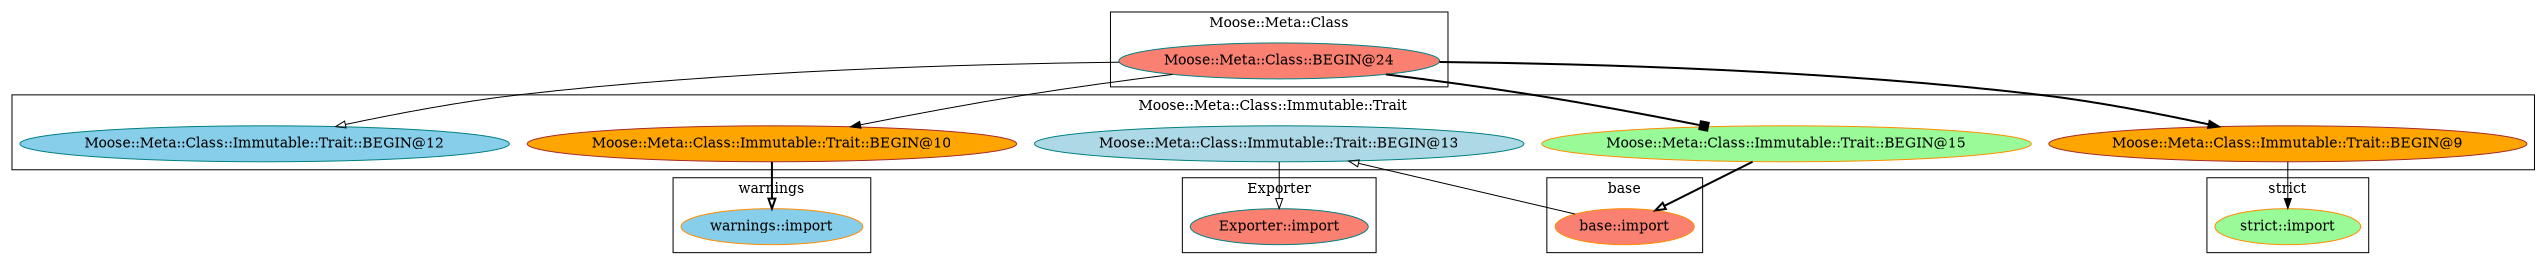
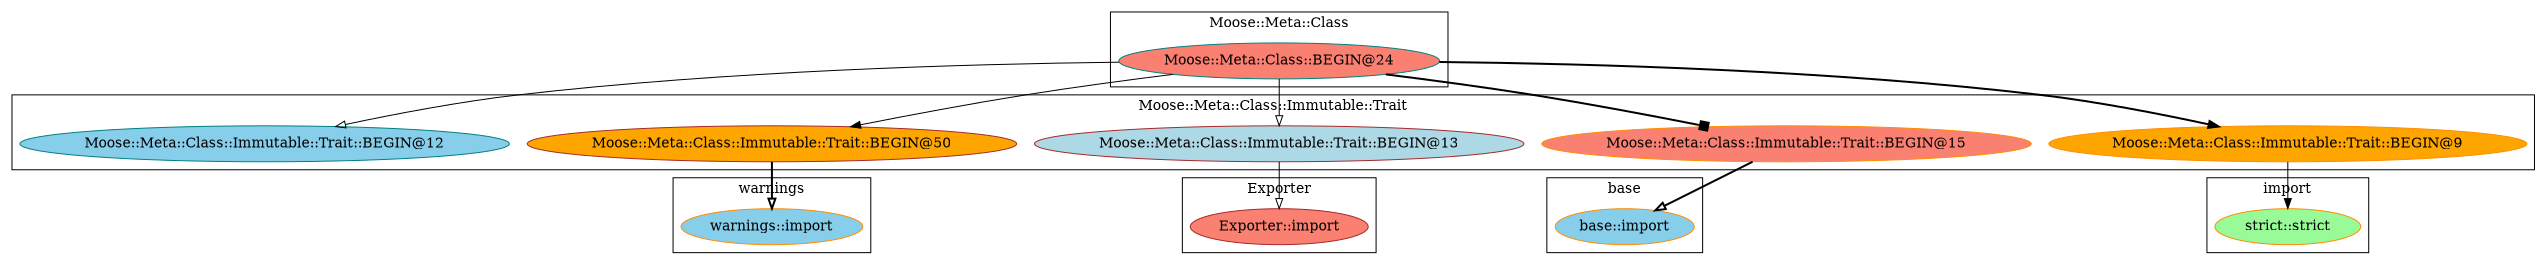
node "Moose::Meta::Class::Immutable::Trait::BEGIN@10": label "Moose::Meta::Class::Immutable::Trait::BEGIN@10" -> "Moose::Meta::Class::Immutable::Trait::BEGIN@50"
node "Moose::Meta::Class::Immutable::Trait::BEGIN@13": color teal -> brown
node "Moose::Meta::Class::Immutable::Trait::BEGIN@15": fillcolor palegreen -> salmon
node "Moose::Meta::Class::Immutable::Trait::BEGIN@9": color brown -> darkorange
edge "base::import" -> "Moose::Meta::Class::Immutable::Trait::BEGIN@13": now "Moose::Meta::Class::BEGIN@24" -> "Moose::Meta::Class::Immutable::Trait::BEGIN@13"
cluster "strict": label "strict" -> "import"
node "Exporter::import": color teal -> brown
node "base::import": fillcolor salmon -> skyblue
node "strict::import": label "strict::import" -> "strict::strict"
